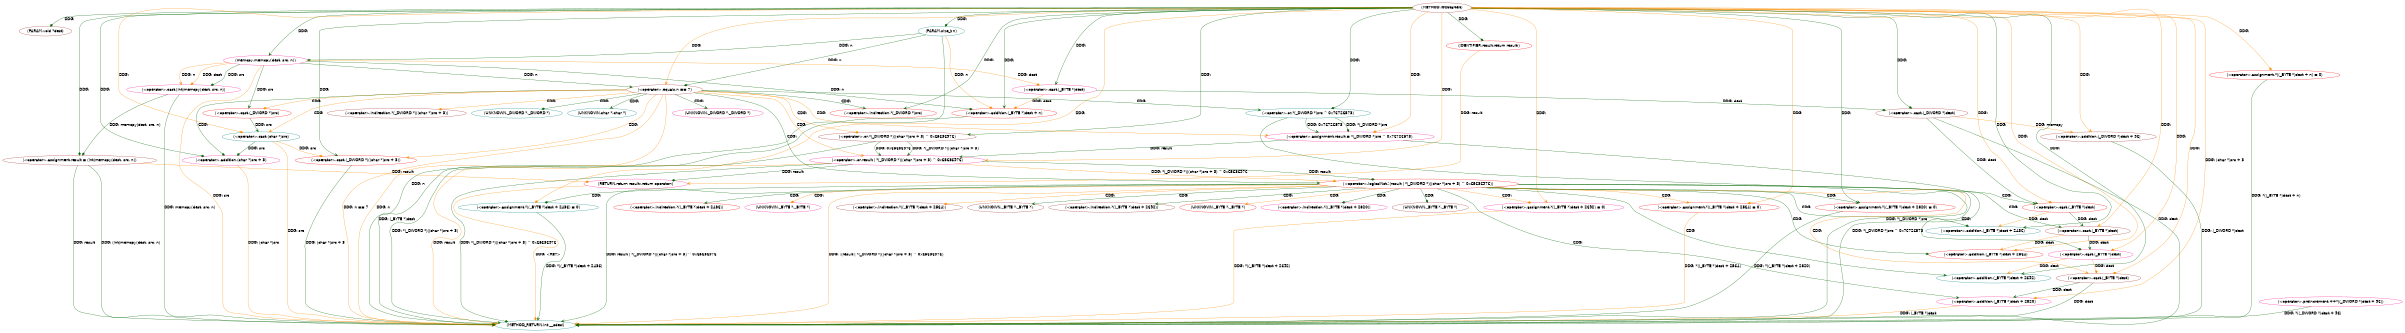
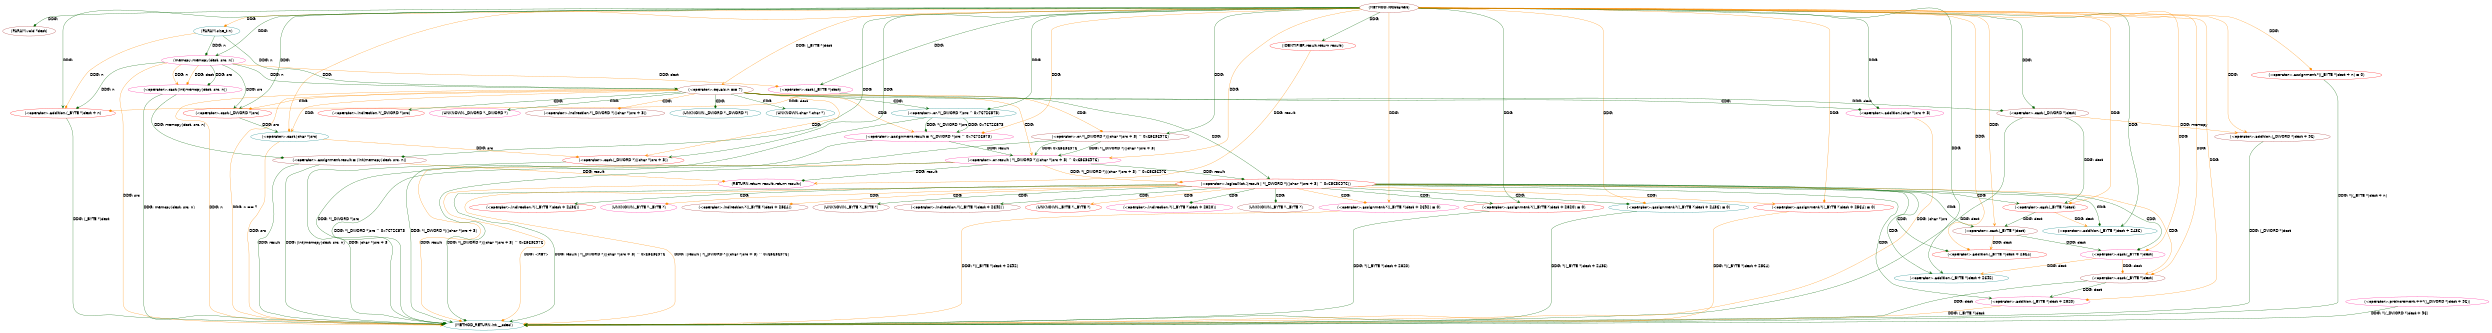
edge "(METHOD,IGDstartelt)" -> "(PARAM,size_t n)": color darkgreen -> darkorange
edge "(METHOD,IGDstartelt)" -> "(<operator>.indirection,*(_DWORD *)src)": now "(METHOD,IGDstartelt)" -> "(<operator>.cast,(_DWORD *)src)"
edge "(METHOD,IGDstartelt)" -> "(IDENTIFIER,result,return result;)": arrowhead diamond -> vee
edge "(METHOD,IGDstartelt)" -> "(<operator>.equals,n == 7)": label "DDG: " -> "DDG: (_BYTE *)dest"
edge "(<operator>.cast,(char *)src)" -> "(<operator>.addition,(char *)src + 3)": removed, label "DDG: src"
edge "(METHOD,IGDstartelt)" -> "(<operator>.addition,(_BYTE *)dest + 2820)": label "DDG: (char *)src + 3" -> "DDG: "
edge "(PARAM,size_t n)" -> "(METHOD_RETURN,int __cdecl)": removed, label "DDG: n"
node "(RETURN,return result;,return operator;)": label "(RETURN,return result;,return operator;)" -> "(RETURN,return result;,return result;)"
